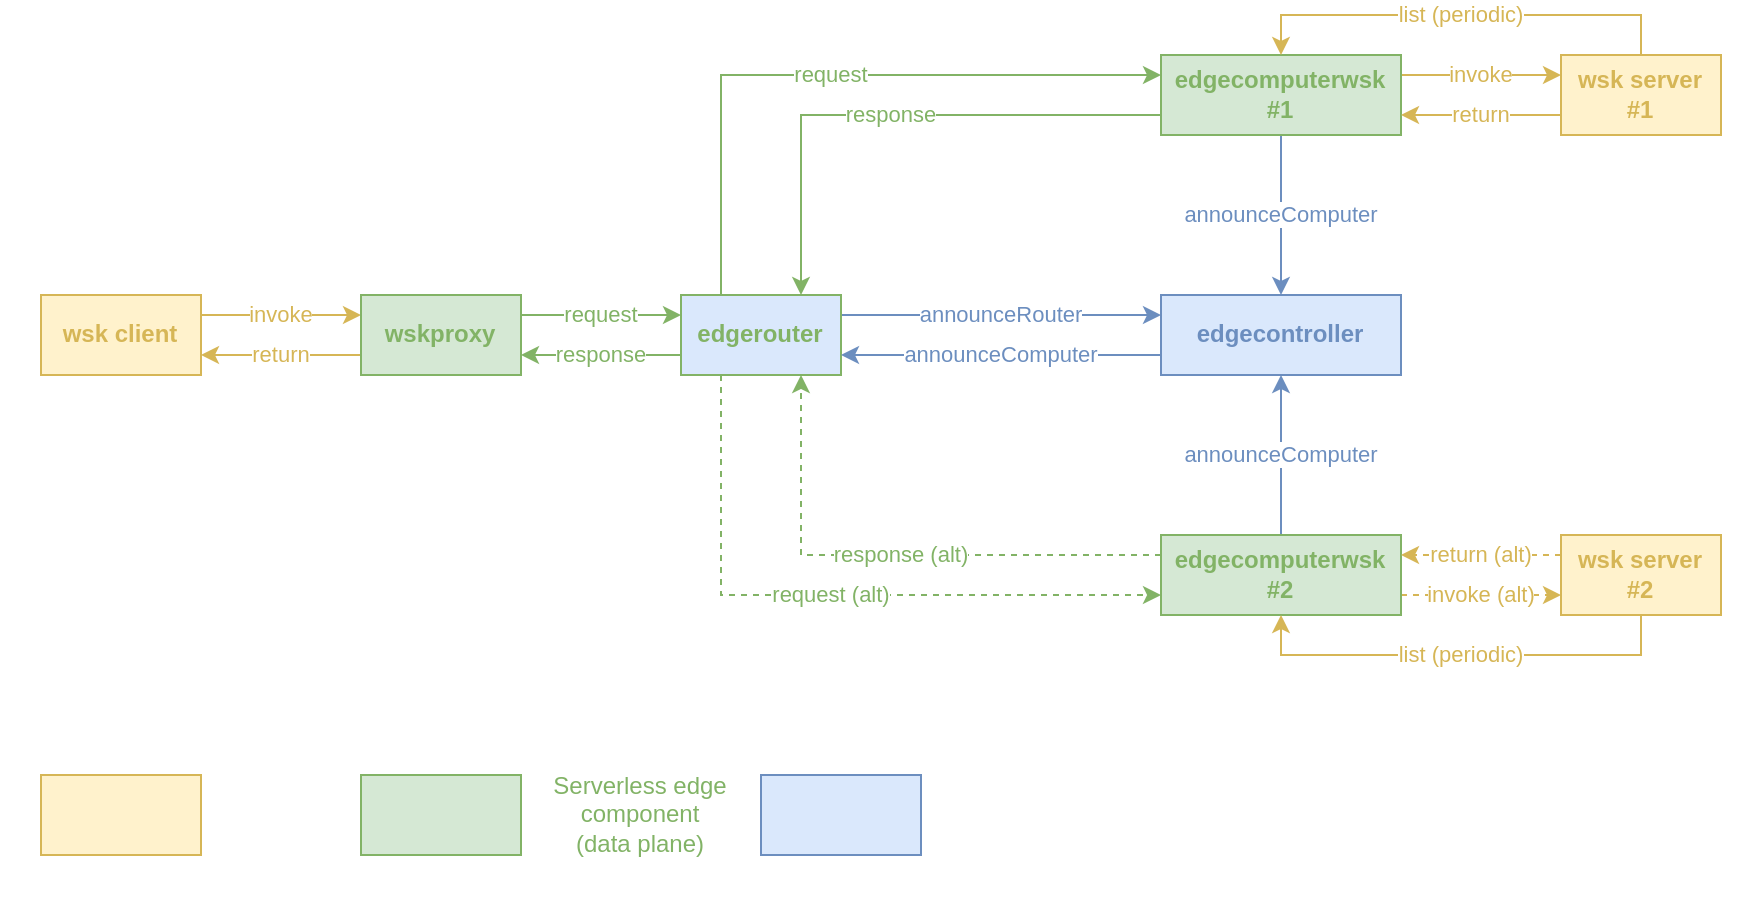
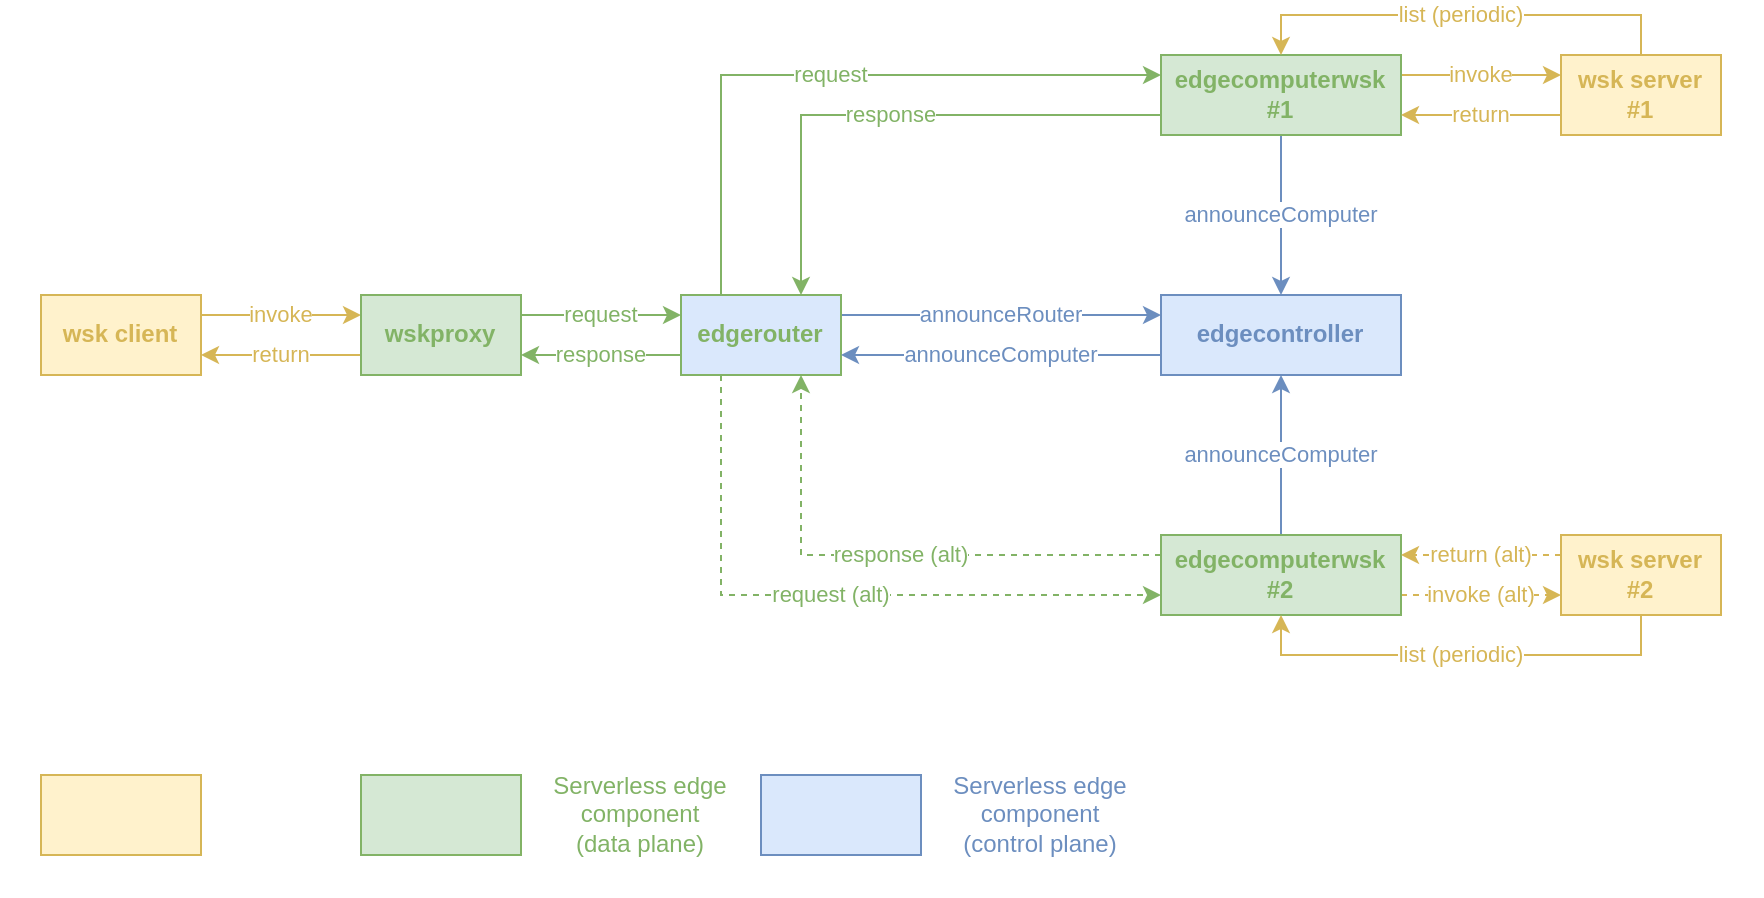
node "Serverless edge component (control plane)": added
